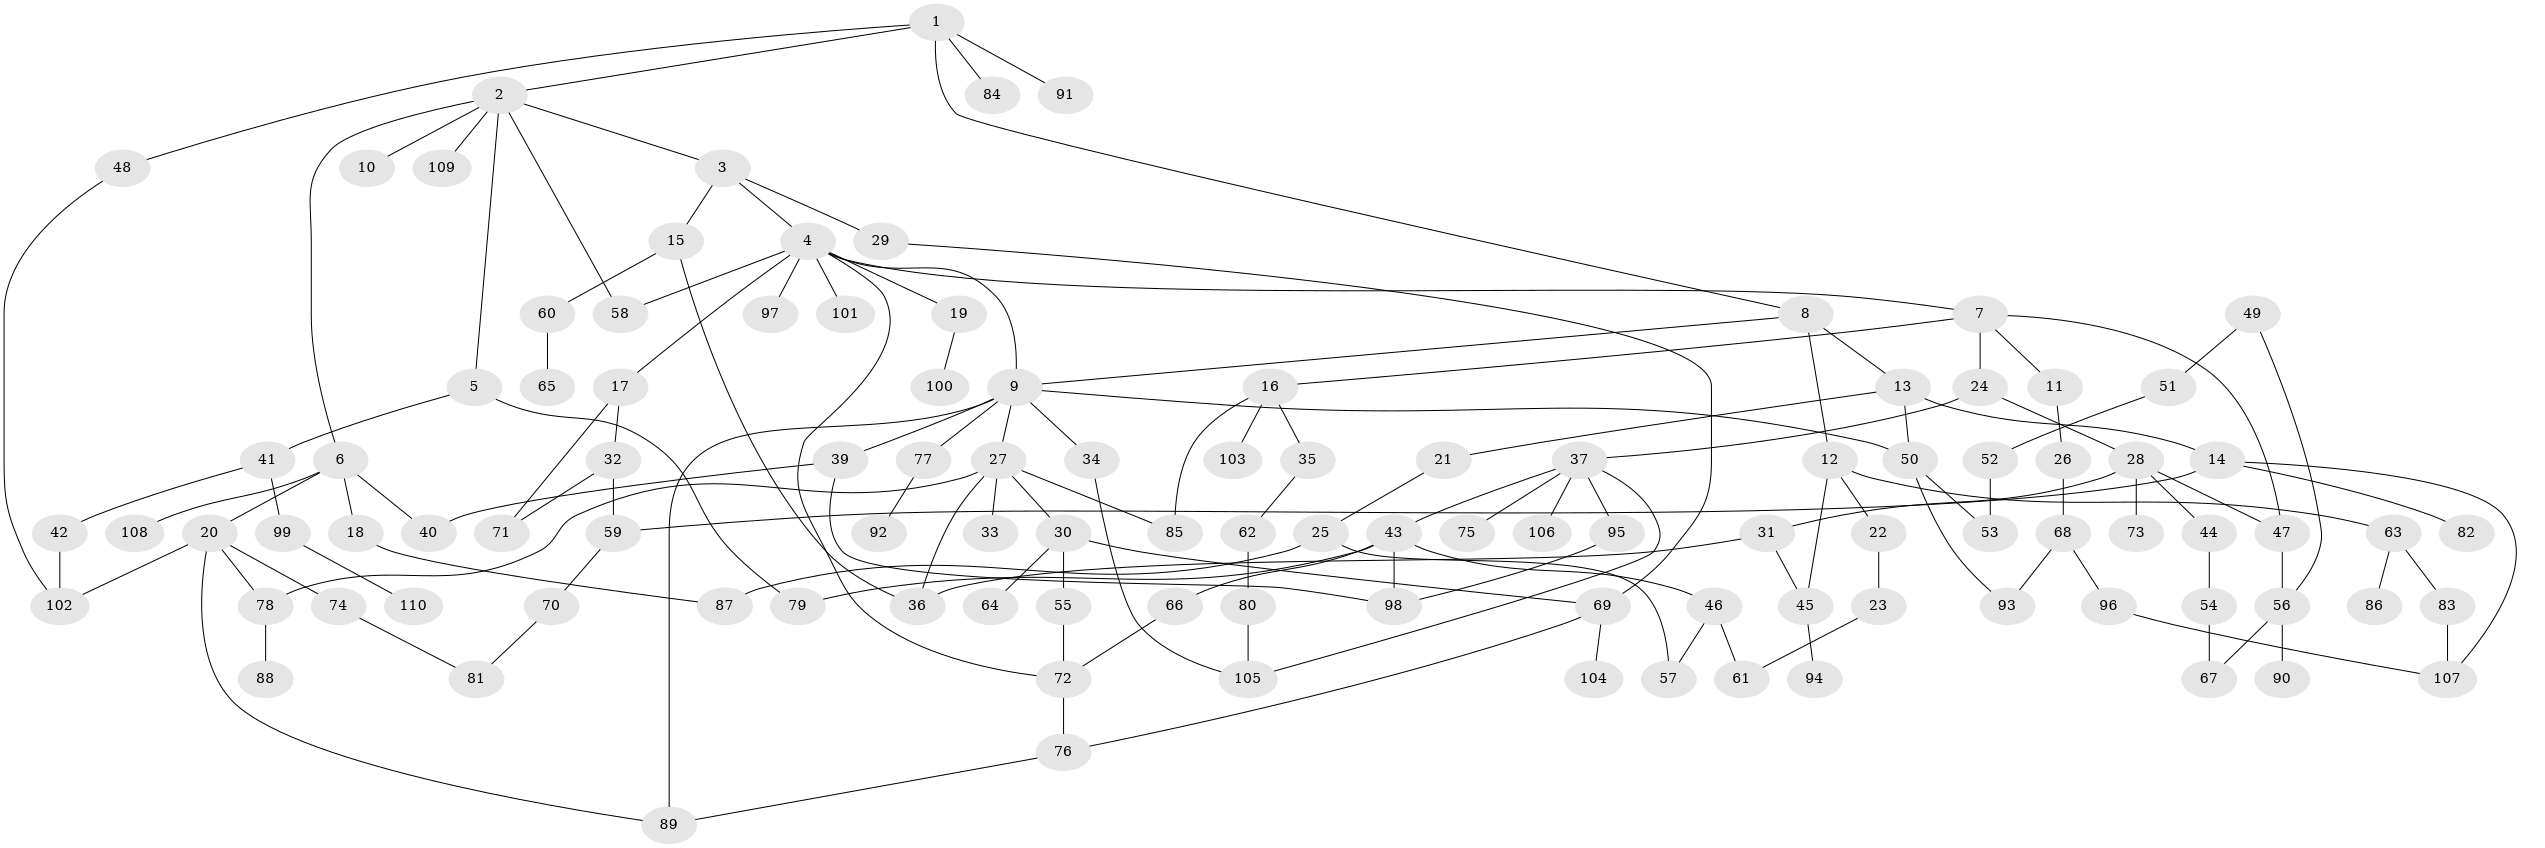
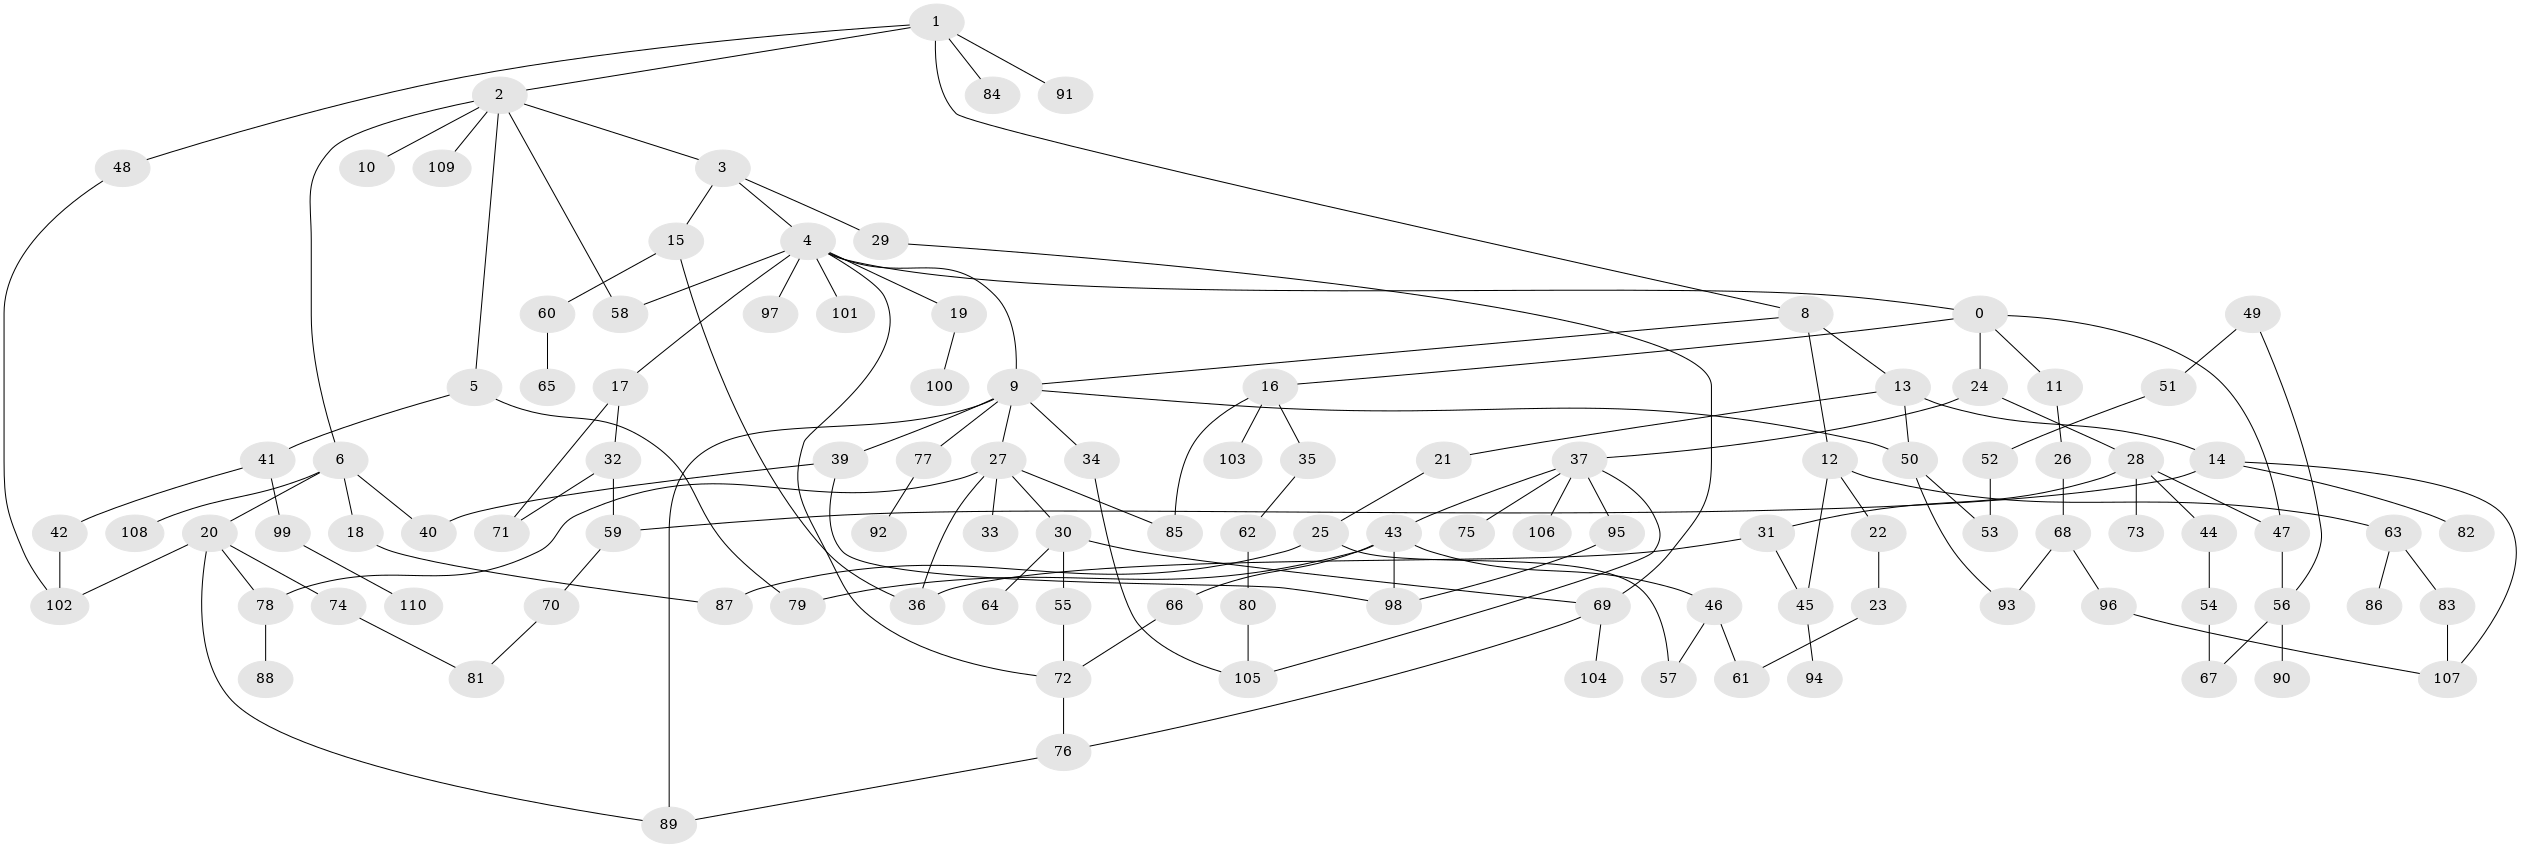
node "7": label "7" -> "0"
